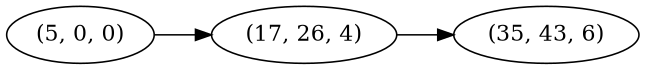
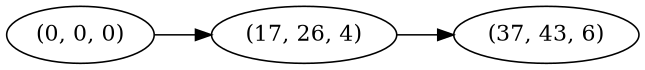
node "(5, 0, 0)": label "(5, 0, 0)" -> "(0, 0, 0)"
node "(35, 43, 6)": label "(35, 43, 6)" -> "(37, 43, 6)"
